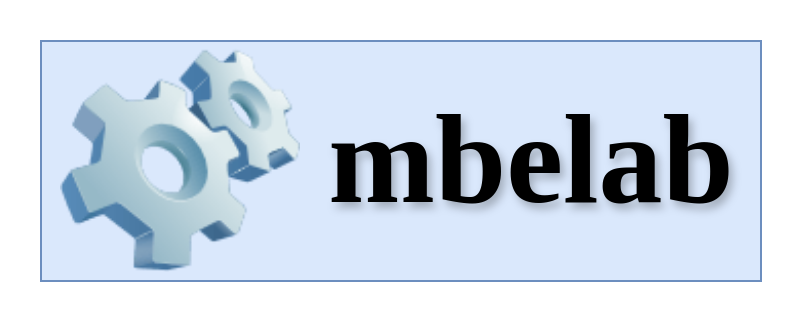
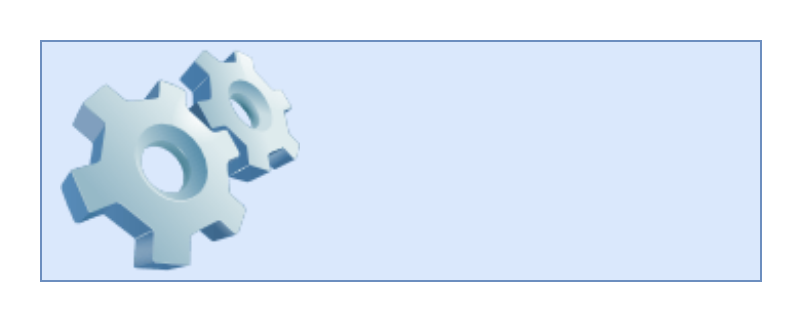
node "mbelab": removed
